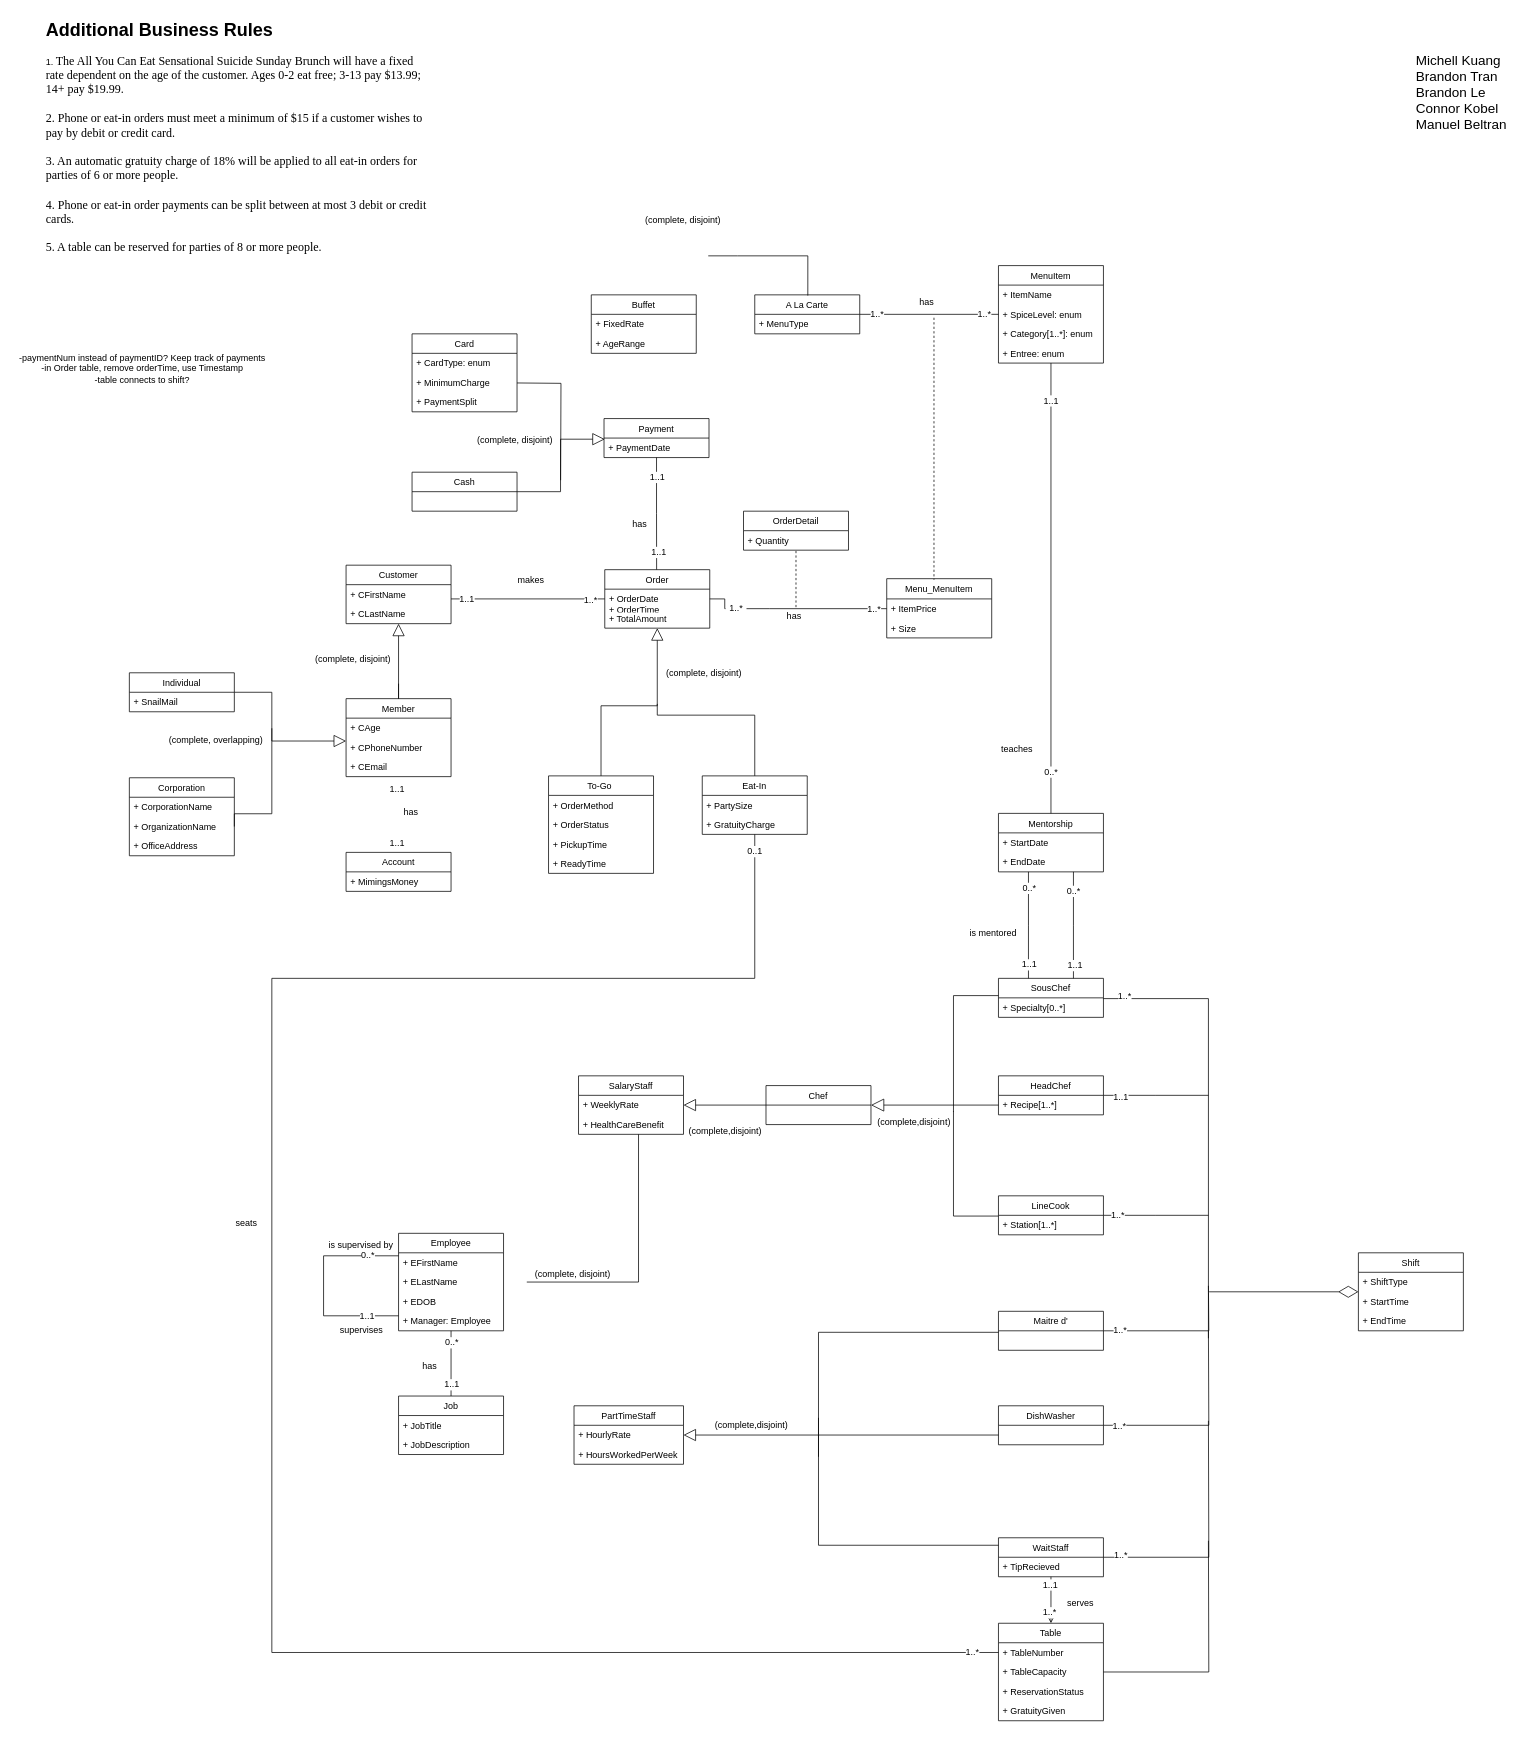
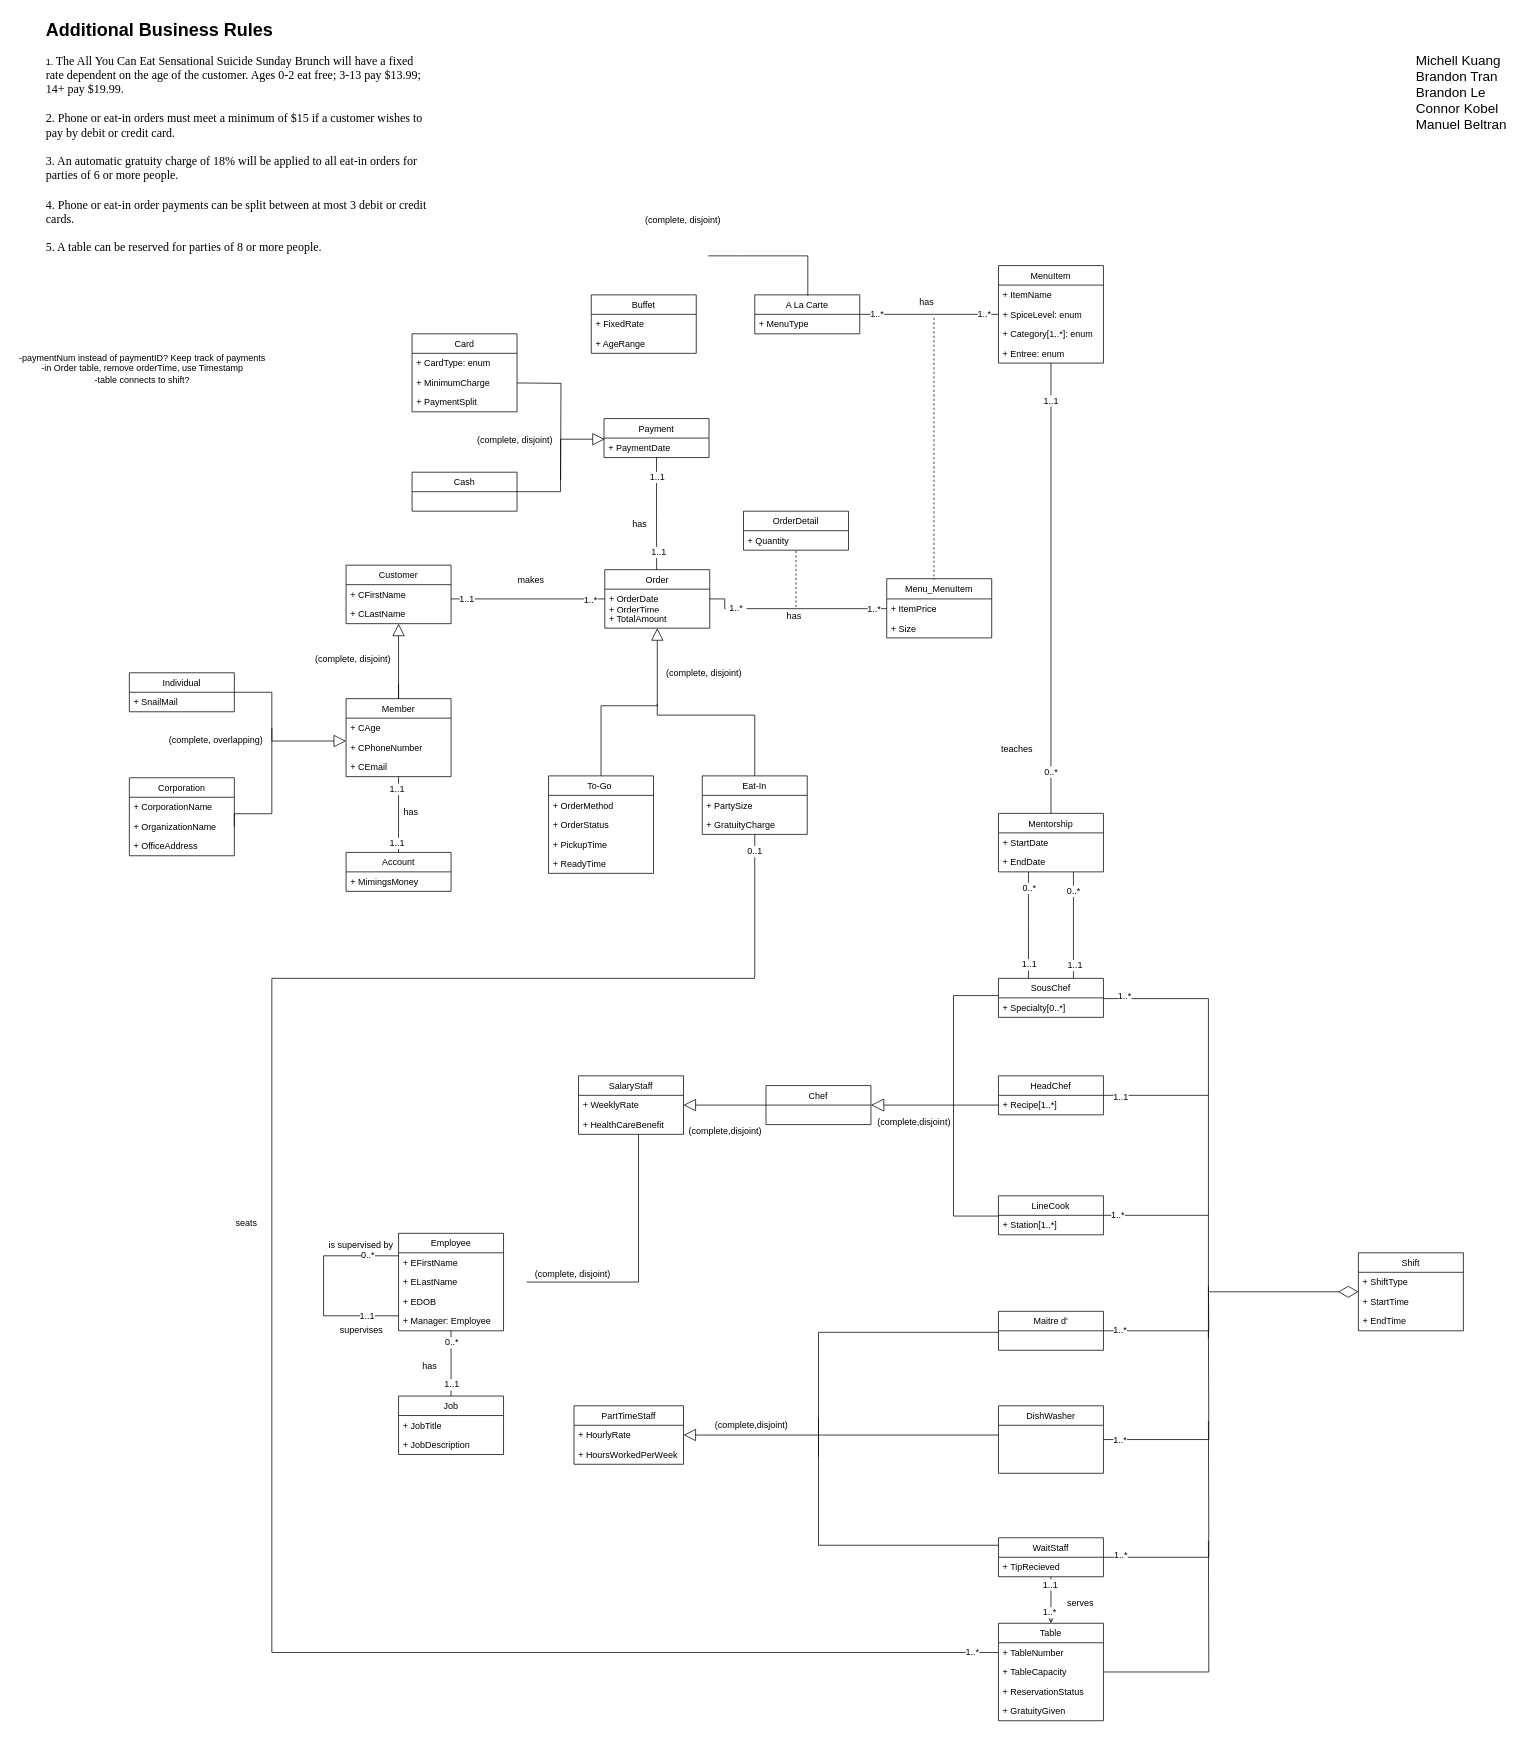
edge "Member" -- "Account": added
node "is mentored": removed
node "DishWasher": size 105x39 -> 105x68
